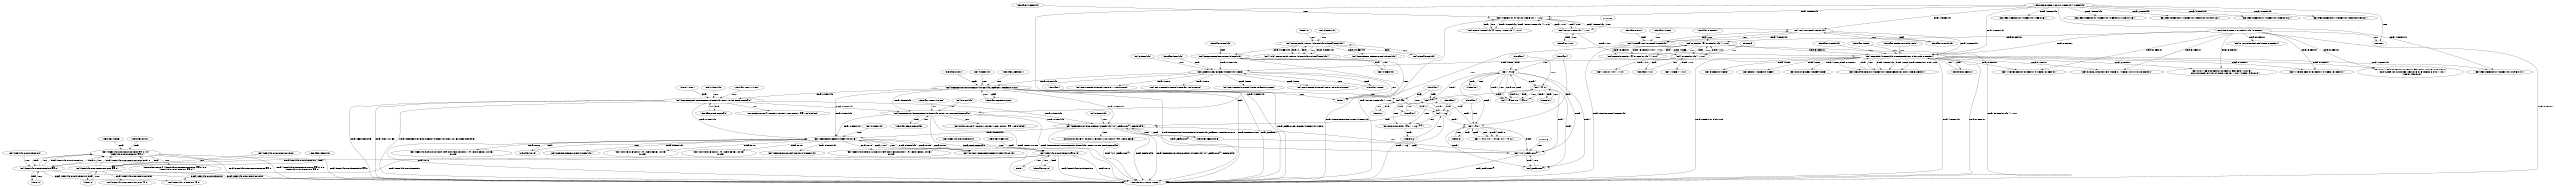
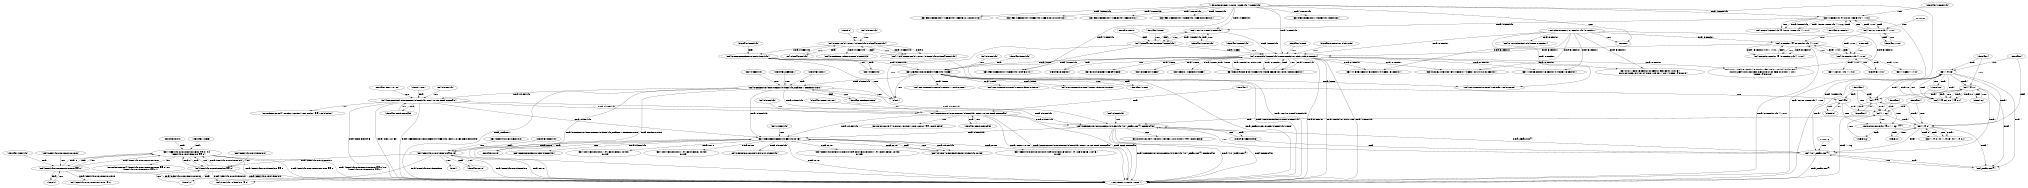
edge "(Call,(ssize_t) jpeg_read_header(&jpeg_info,TRUE))" -> "(Call,jpeg_read_header(&jpeg_info,TRUE))": label "DDG: NULL" -> "CFG: "
edge "(MethodParameterIn,ExceptionInfo *exception)" -> "(MethodReturn,static Image *)": now "(MethodParameterIn,ExceptionInfo *exception)" -> "(Call,SetImageColorspace(image,GRAYColorspace))"
